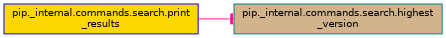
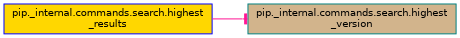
node "pip._internal.commands.search.print _results": label "pip._internal.commands.search.print _results" -> "pip._internal.commands.search.highest _results"
